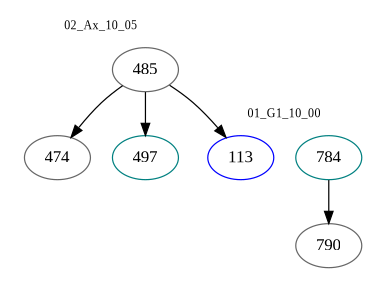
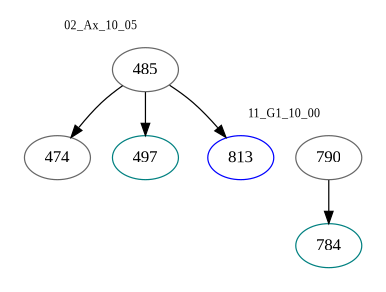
cluster "01_G1_10_00": label "01_G1_10_00" -> "11_G1_10_00"
node "113": label "113" -> "813"
edge "784" -> "790": reversed
